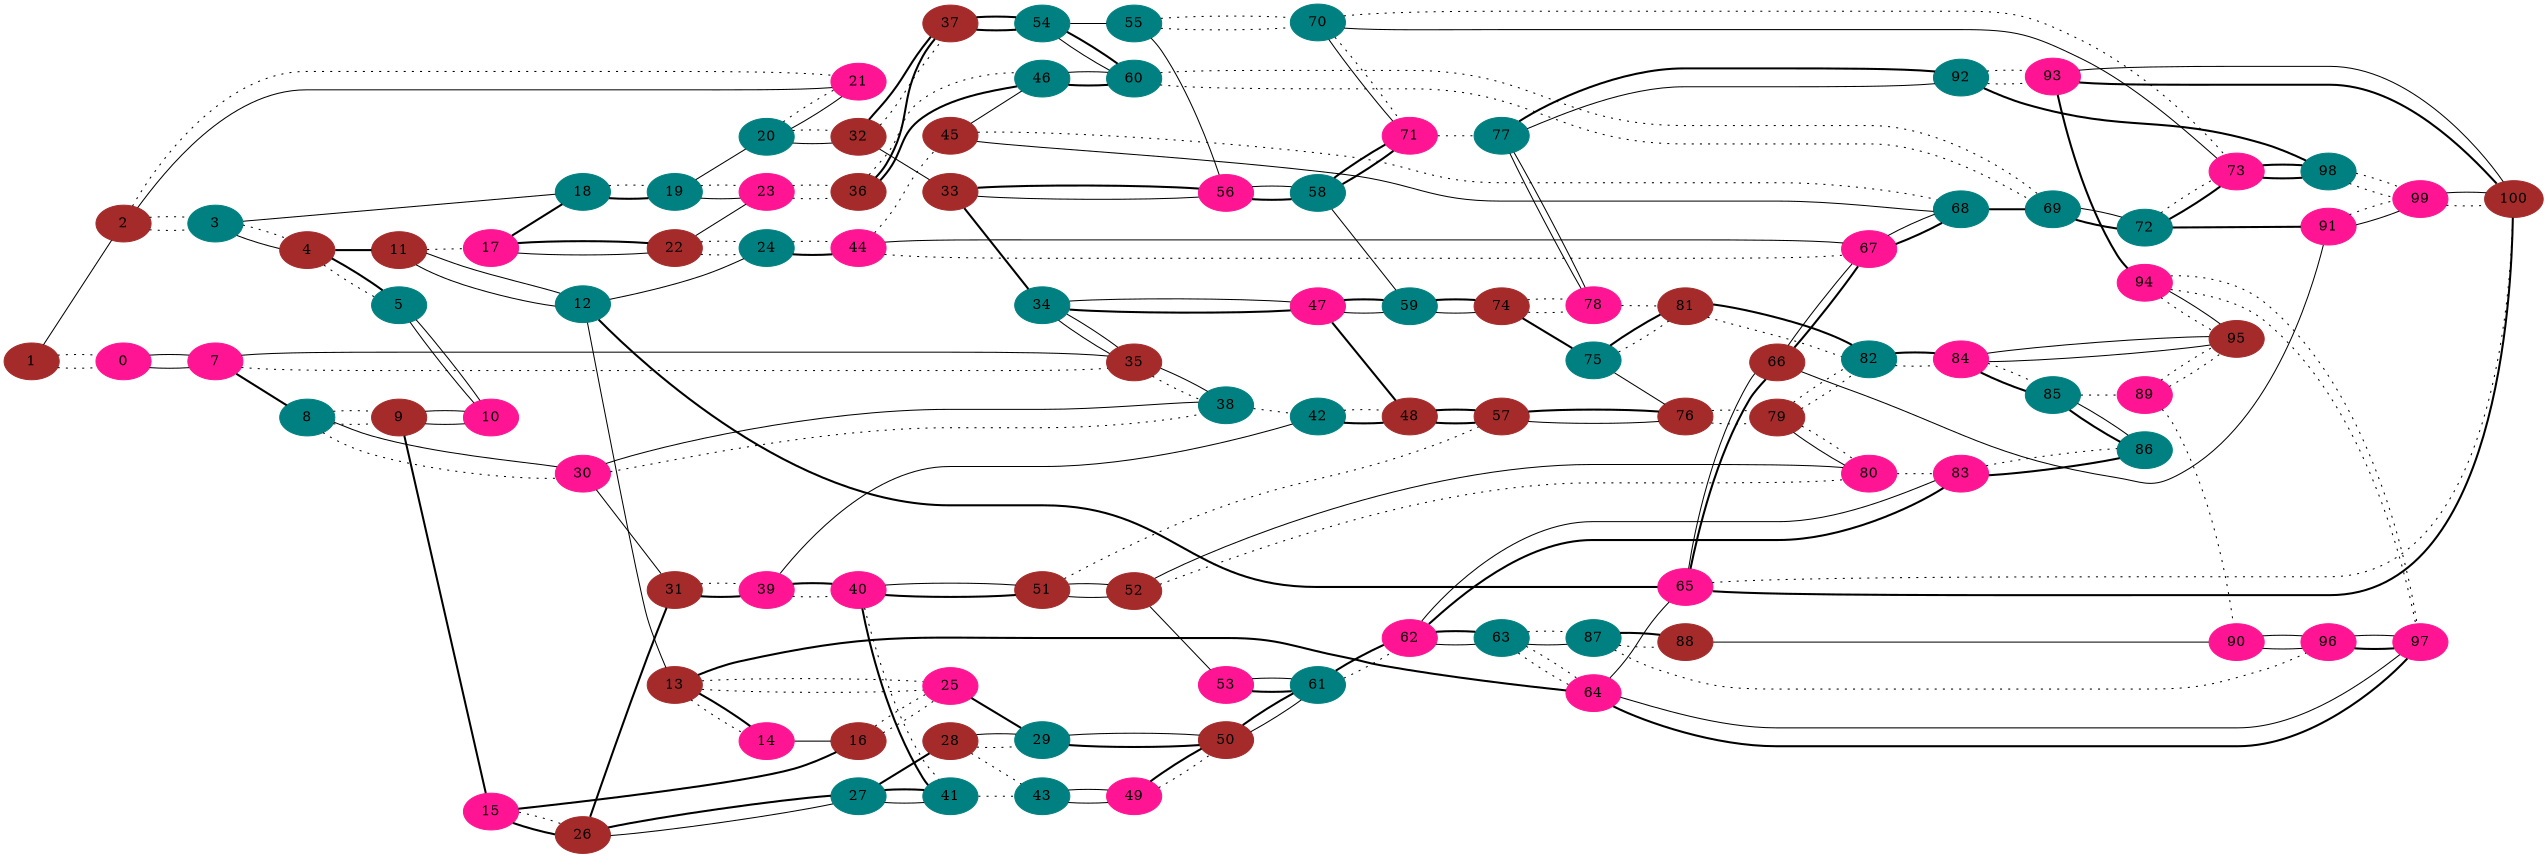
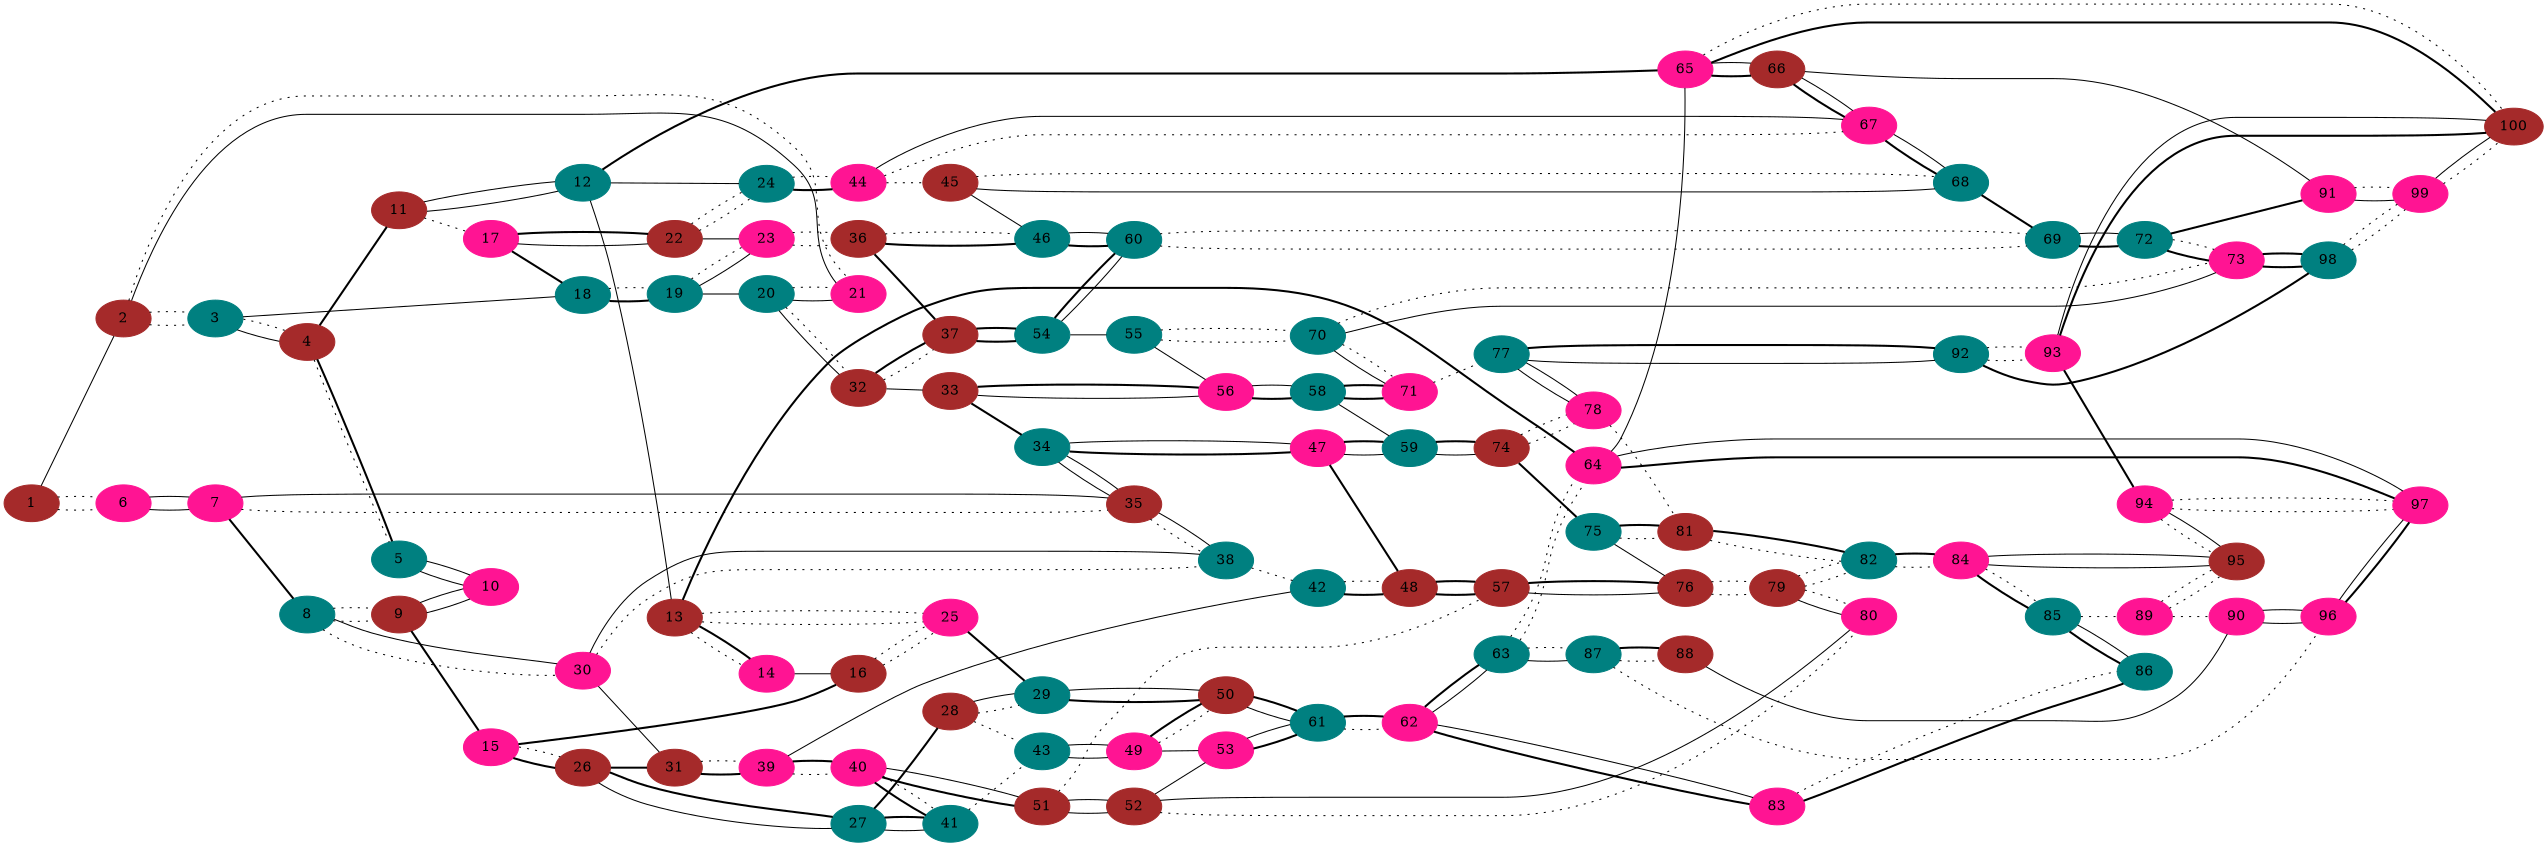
node "0": label "0" -> "6"
edge "80" -- "83": removed
edge "53" -- "49": added
